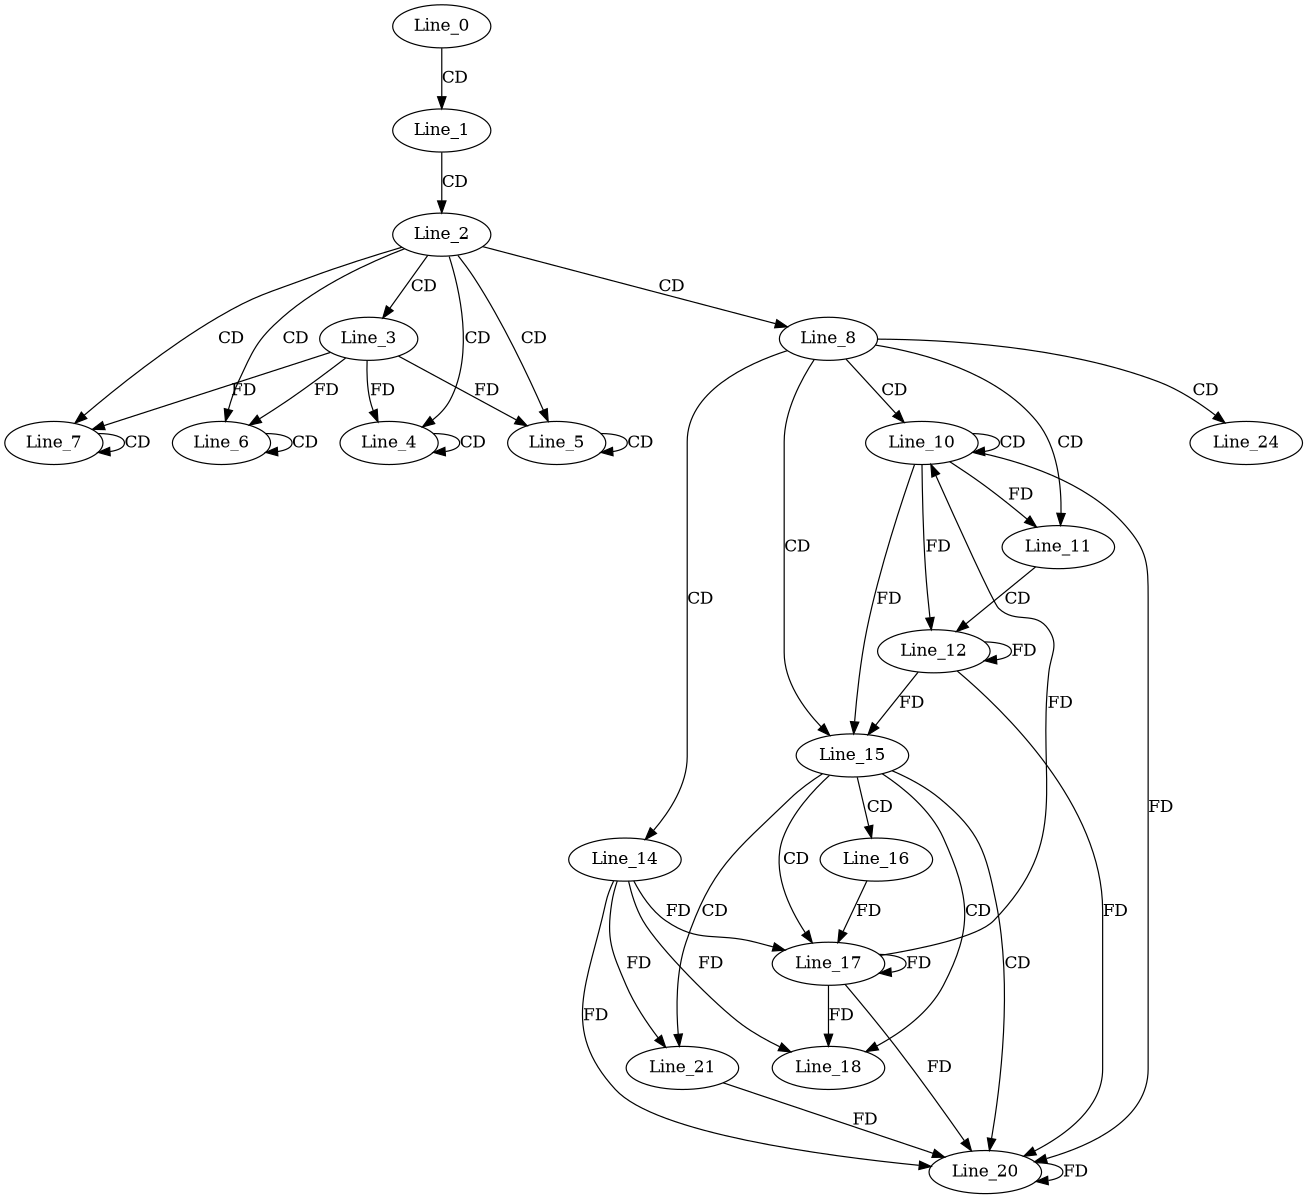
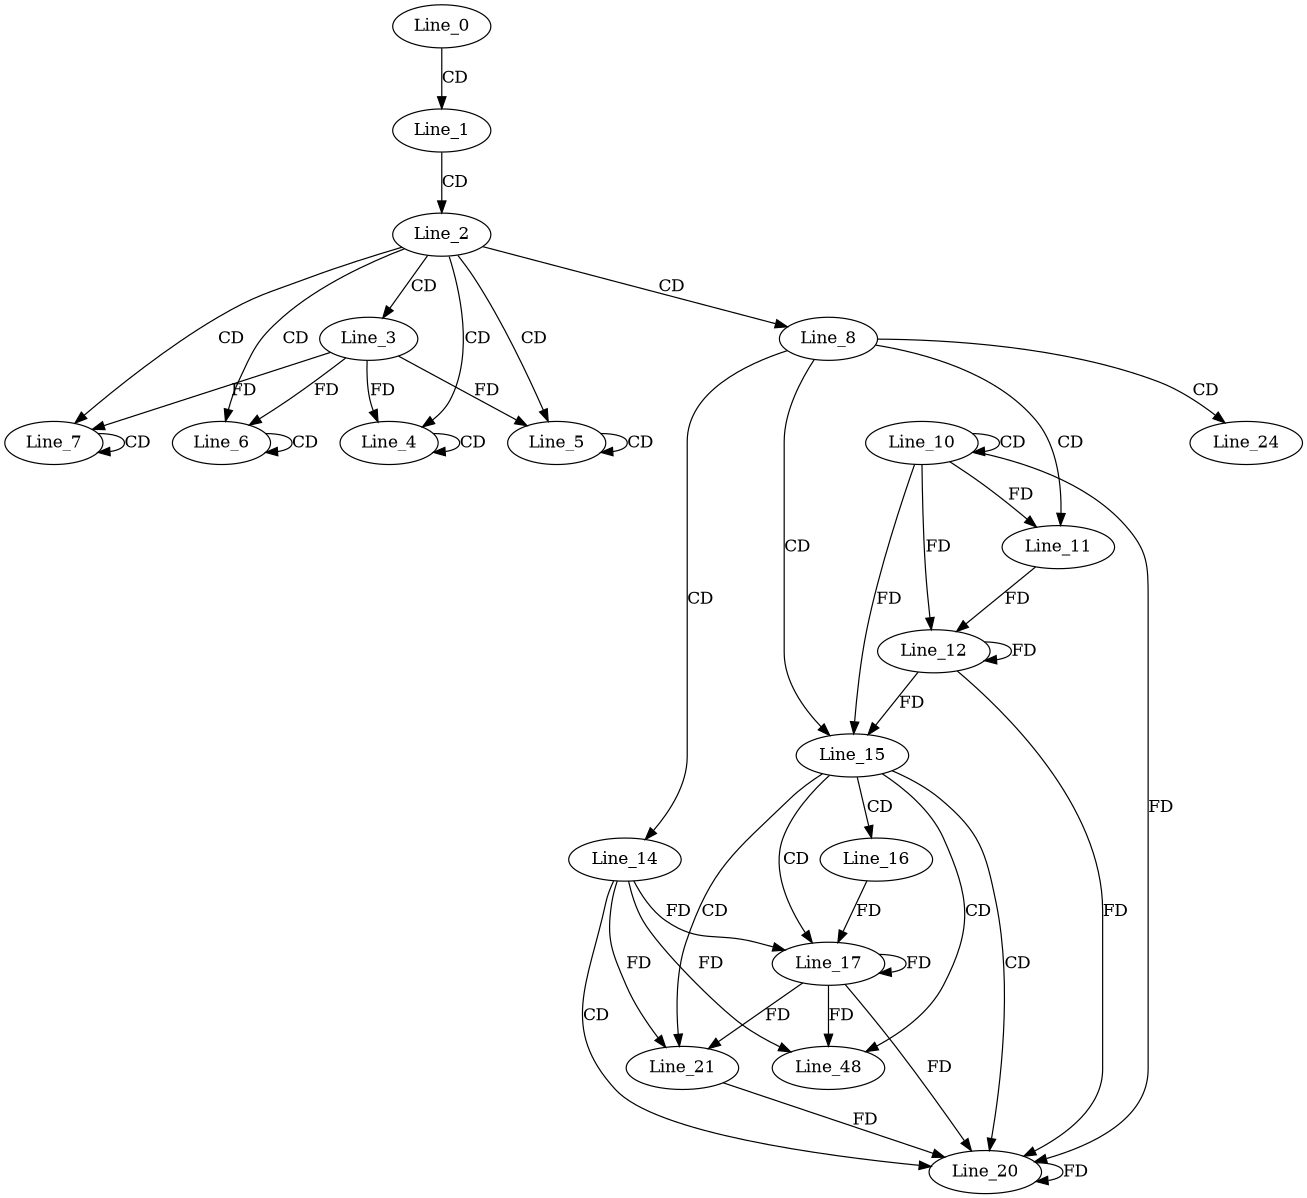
edge "Line_8" -> "Line_10": removed, label "CD"
edge "Line_11" -> "Line_12": label "CD" -> "FD"
edge "Line_17" -> "Line_10": now "Line_17" -> "Line_21"
edge "Line_14" -> "Line_20": label "FD" -> "CD"
node "Line_18": label "Line_18" -> "Line_48"
